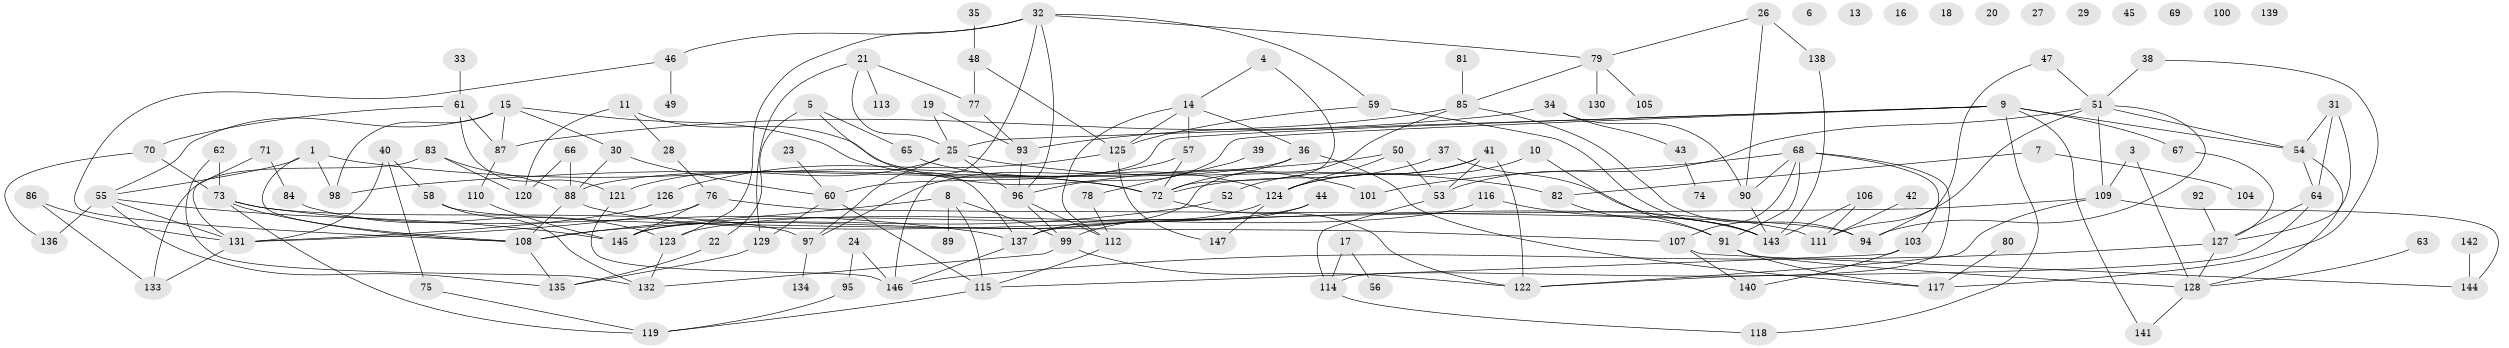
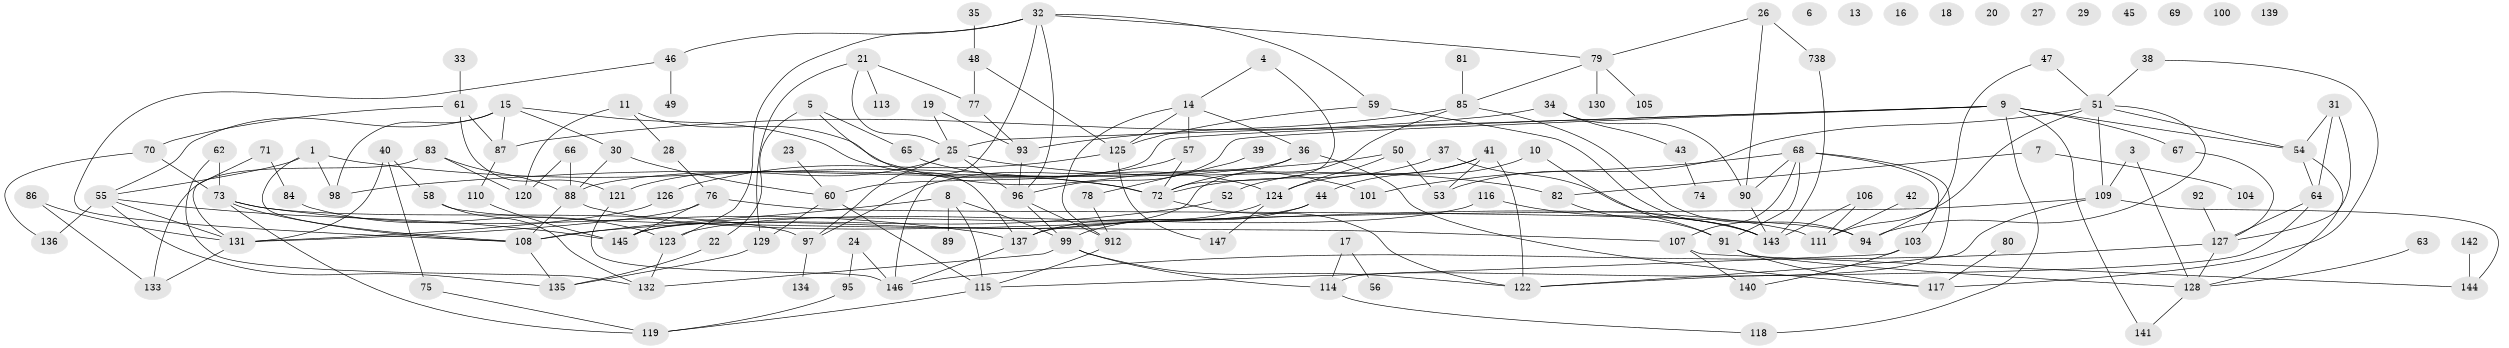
node "138": label "138" -> "738"
edge "10" -- "124": now "10" -- "44"
edge "53" -- "114": now "99" -- "114"
node "112": label "112" -> "912"
